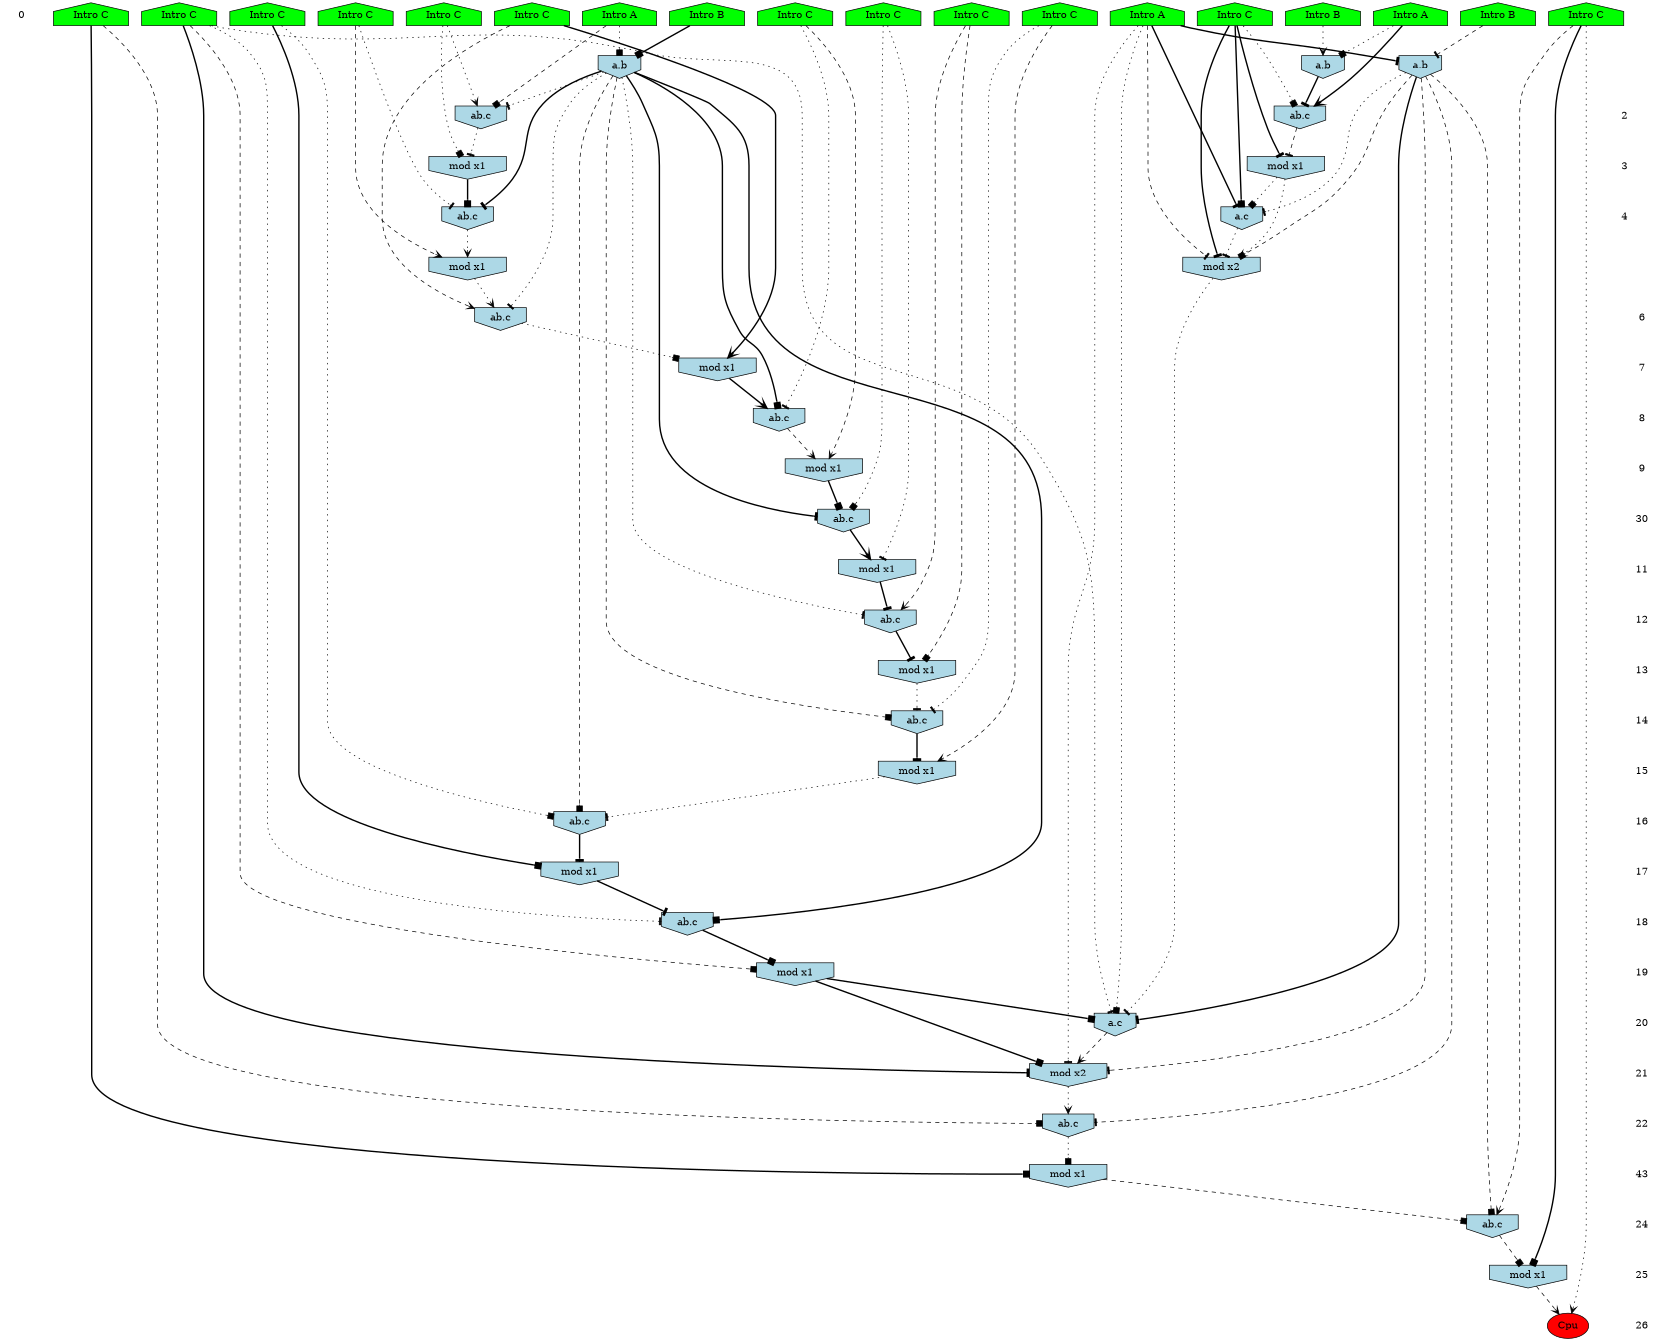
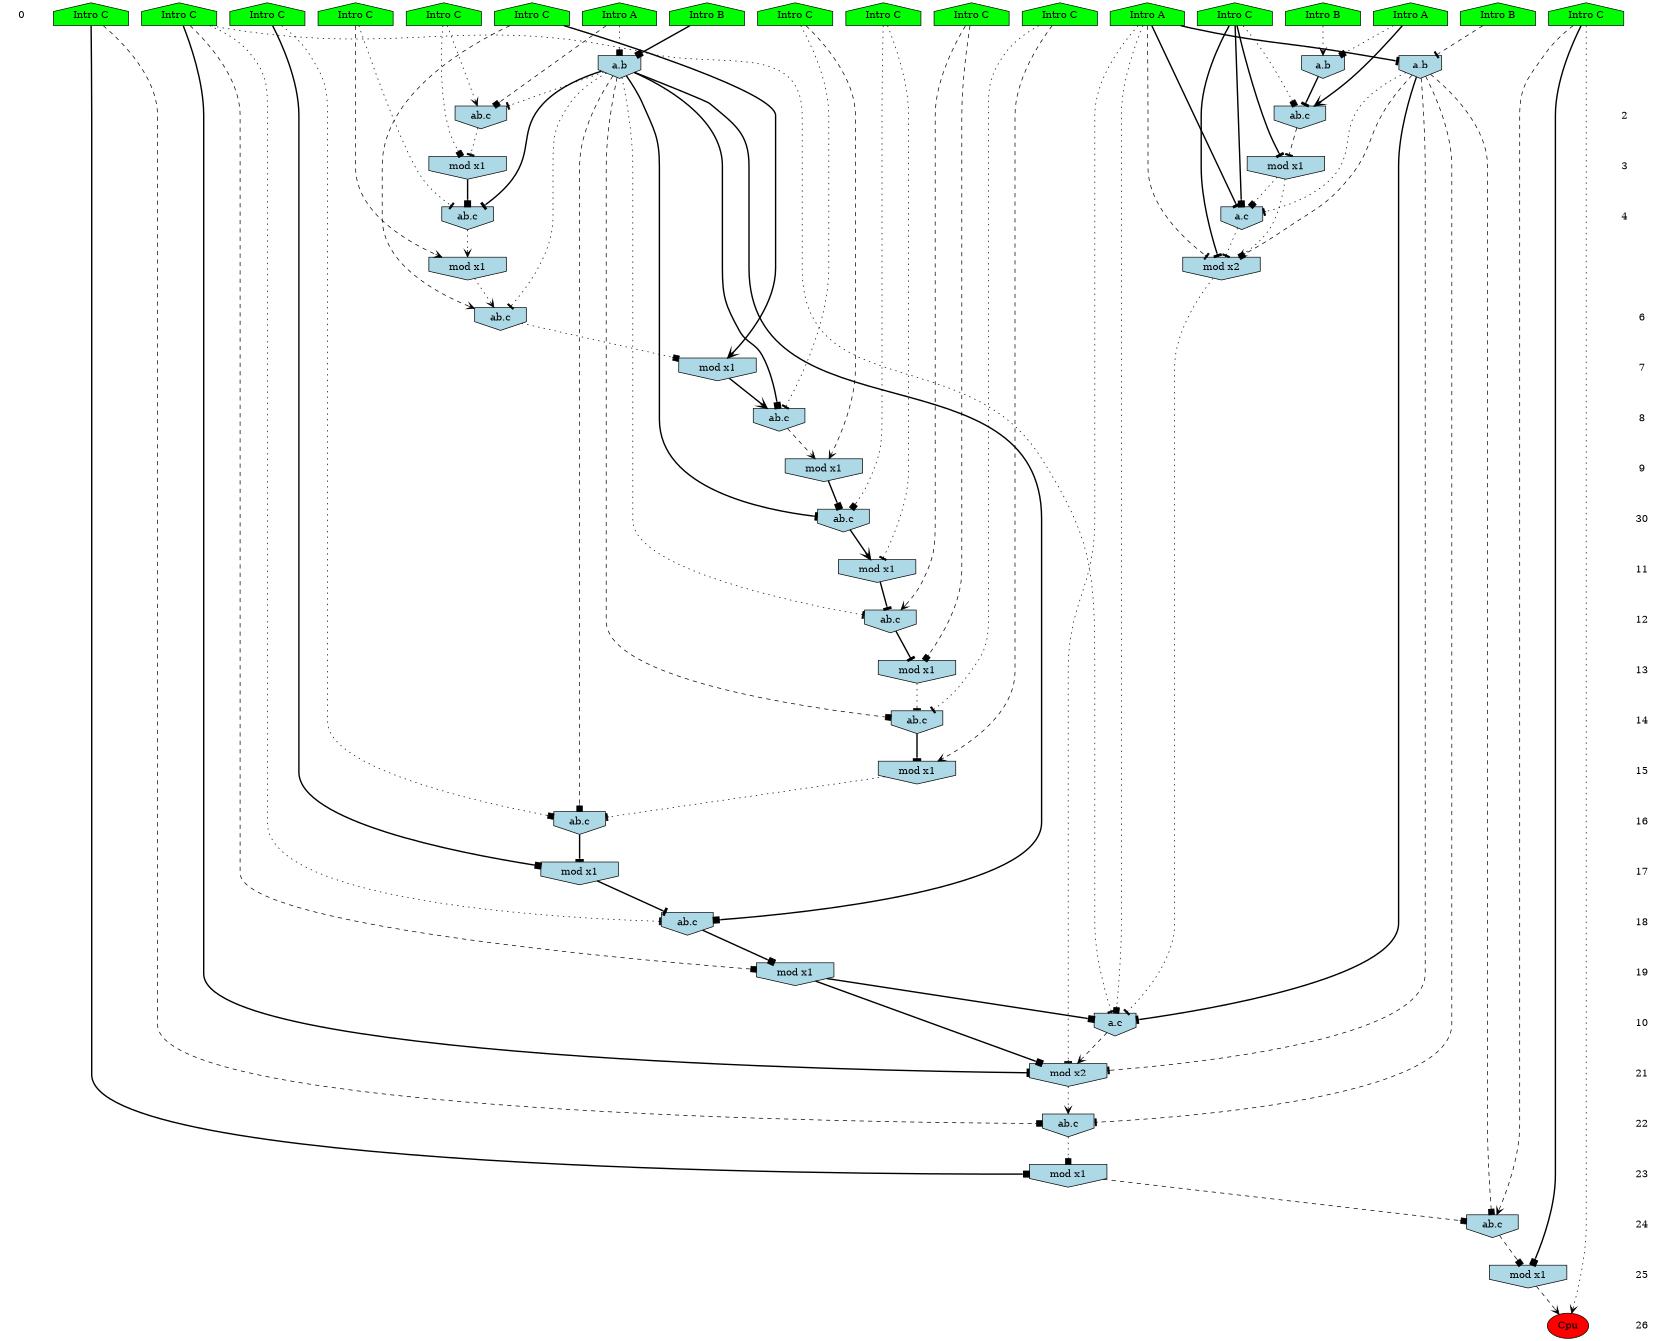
node "20": label "20" -> "10"
node "43": label "43" -> "23"
